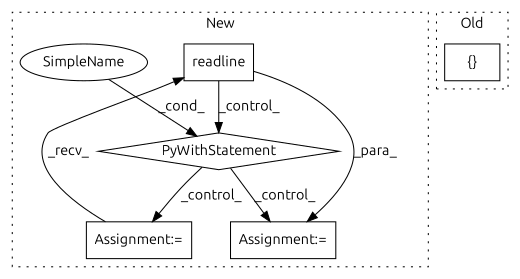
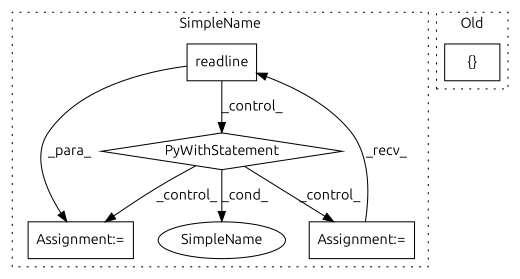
cluster "New": label "New" -> "SimpleName"
edge "SimpleName" -> "PyWithStatement": reversed
